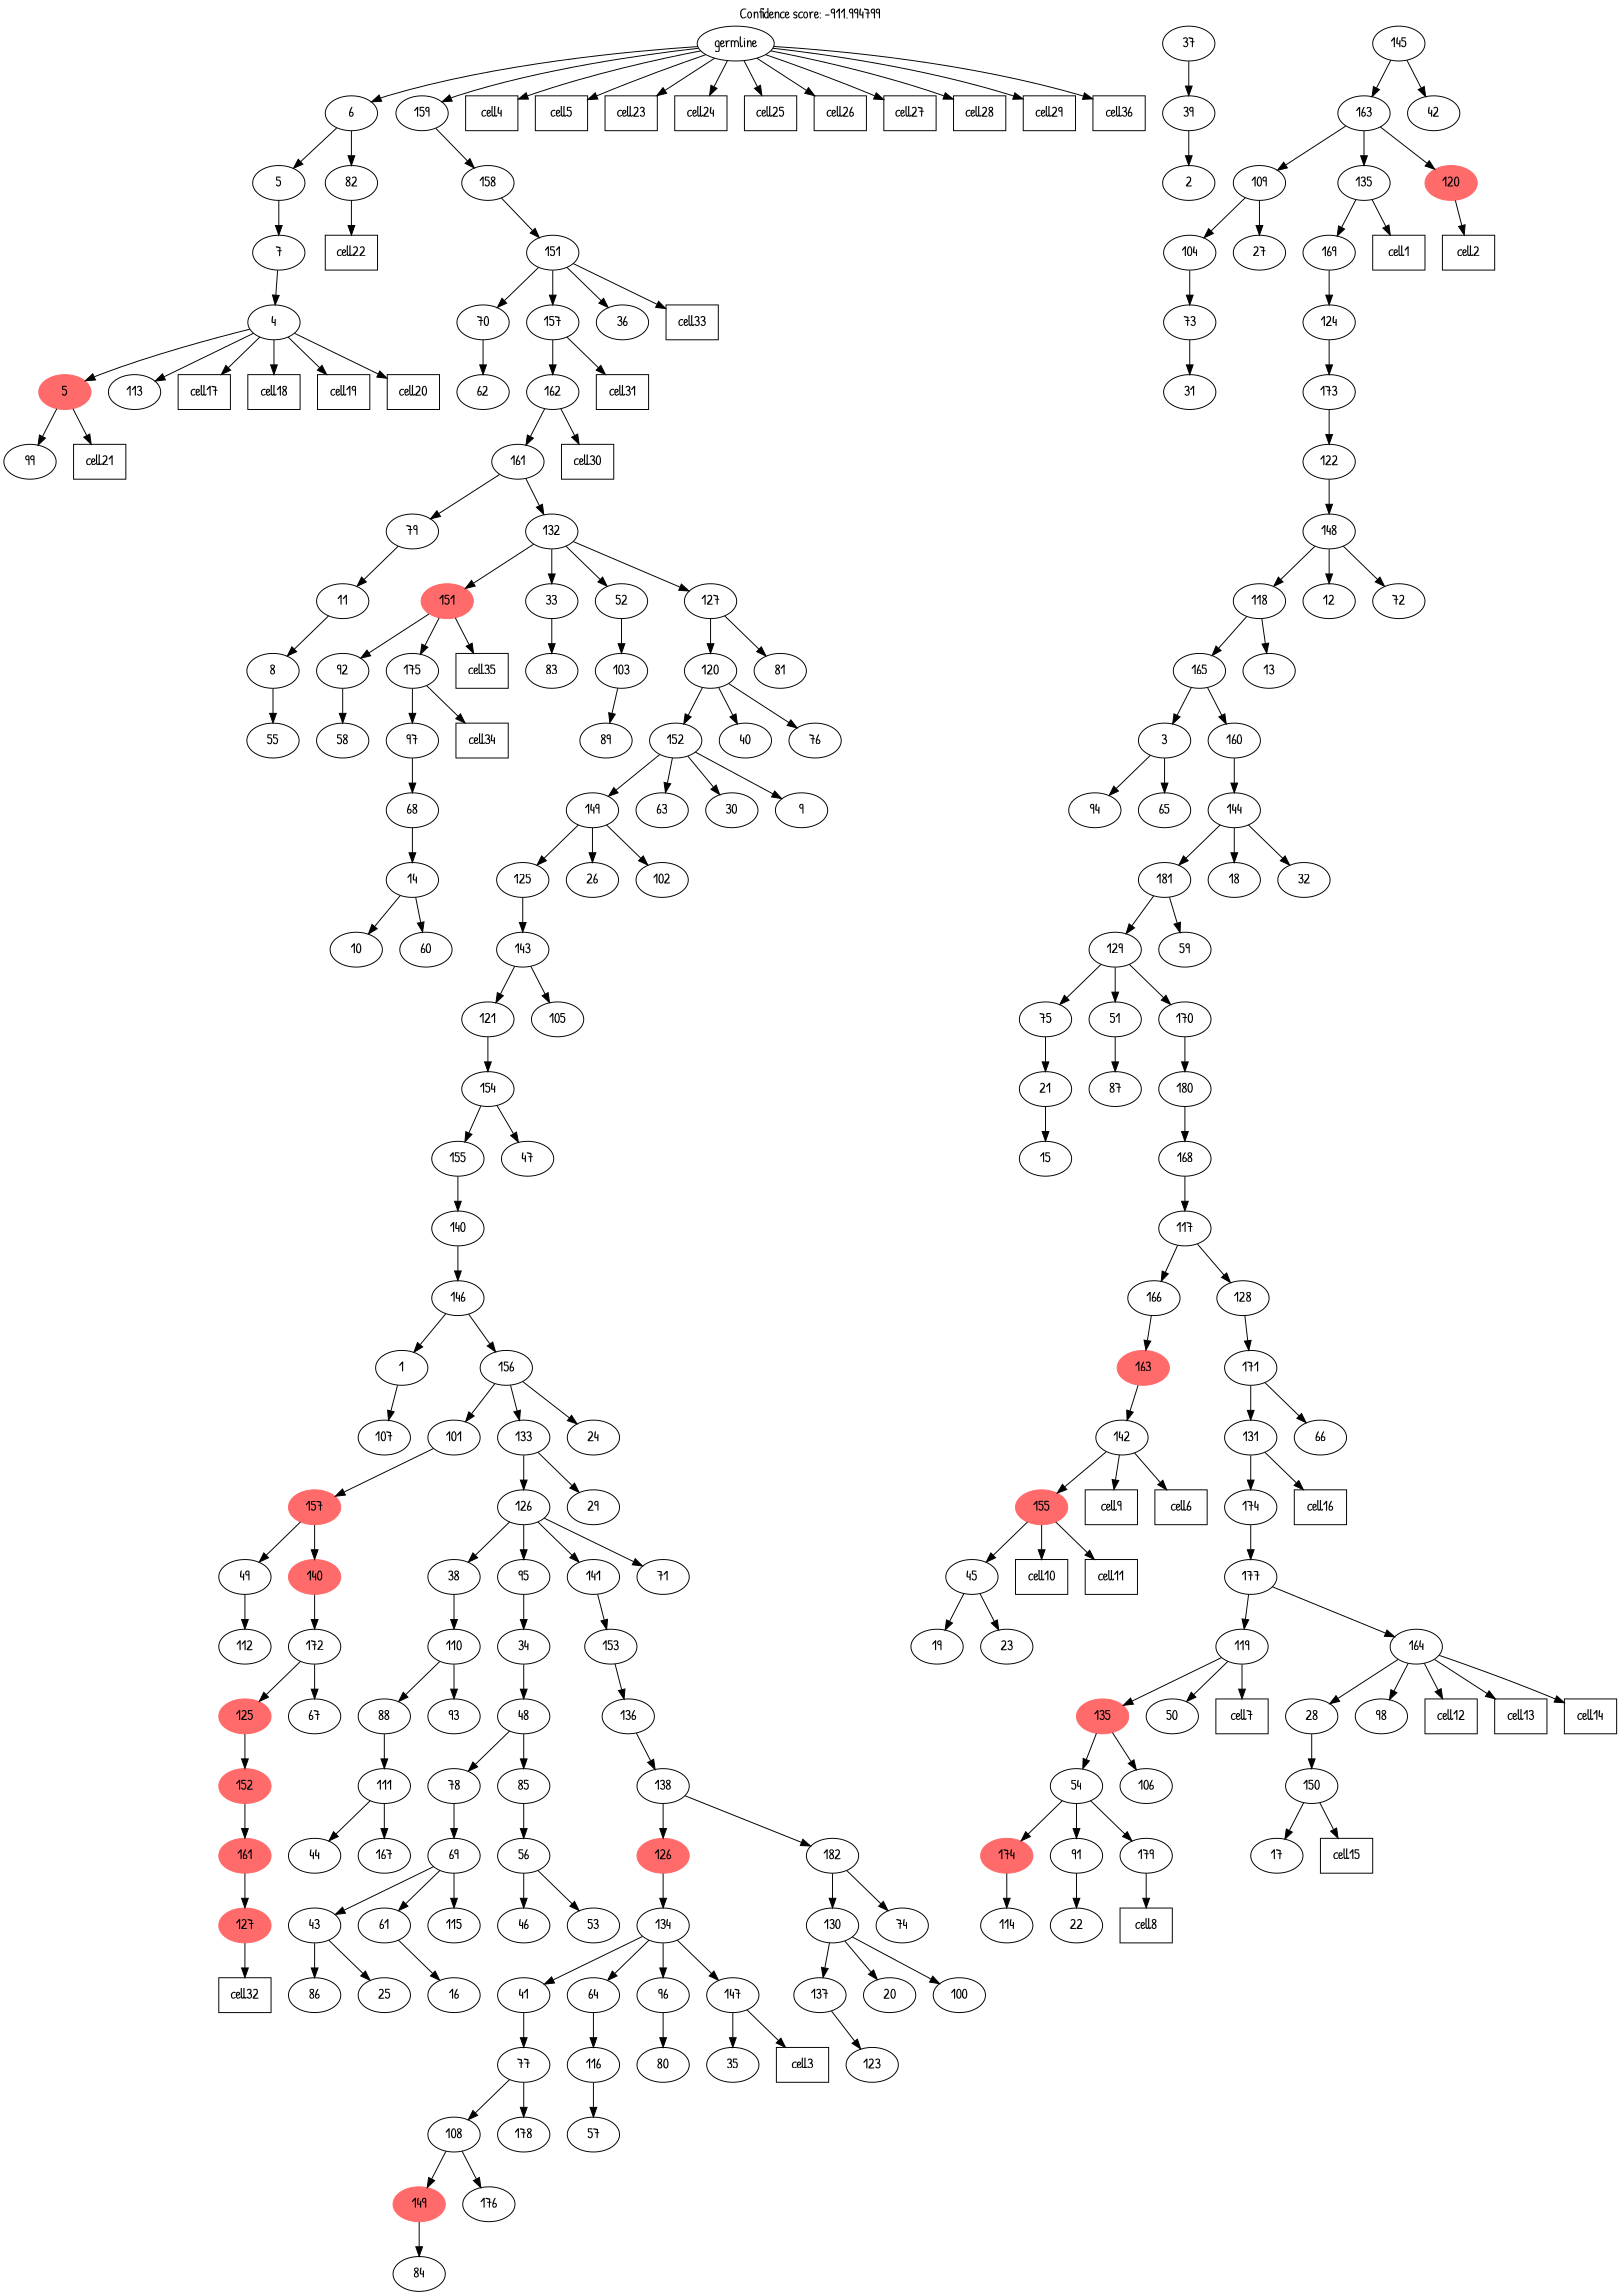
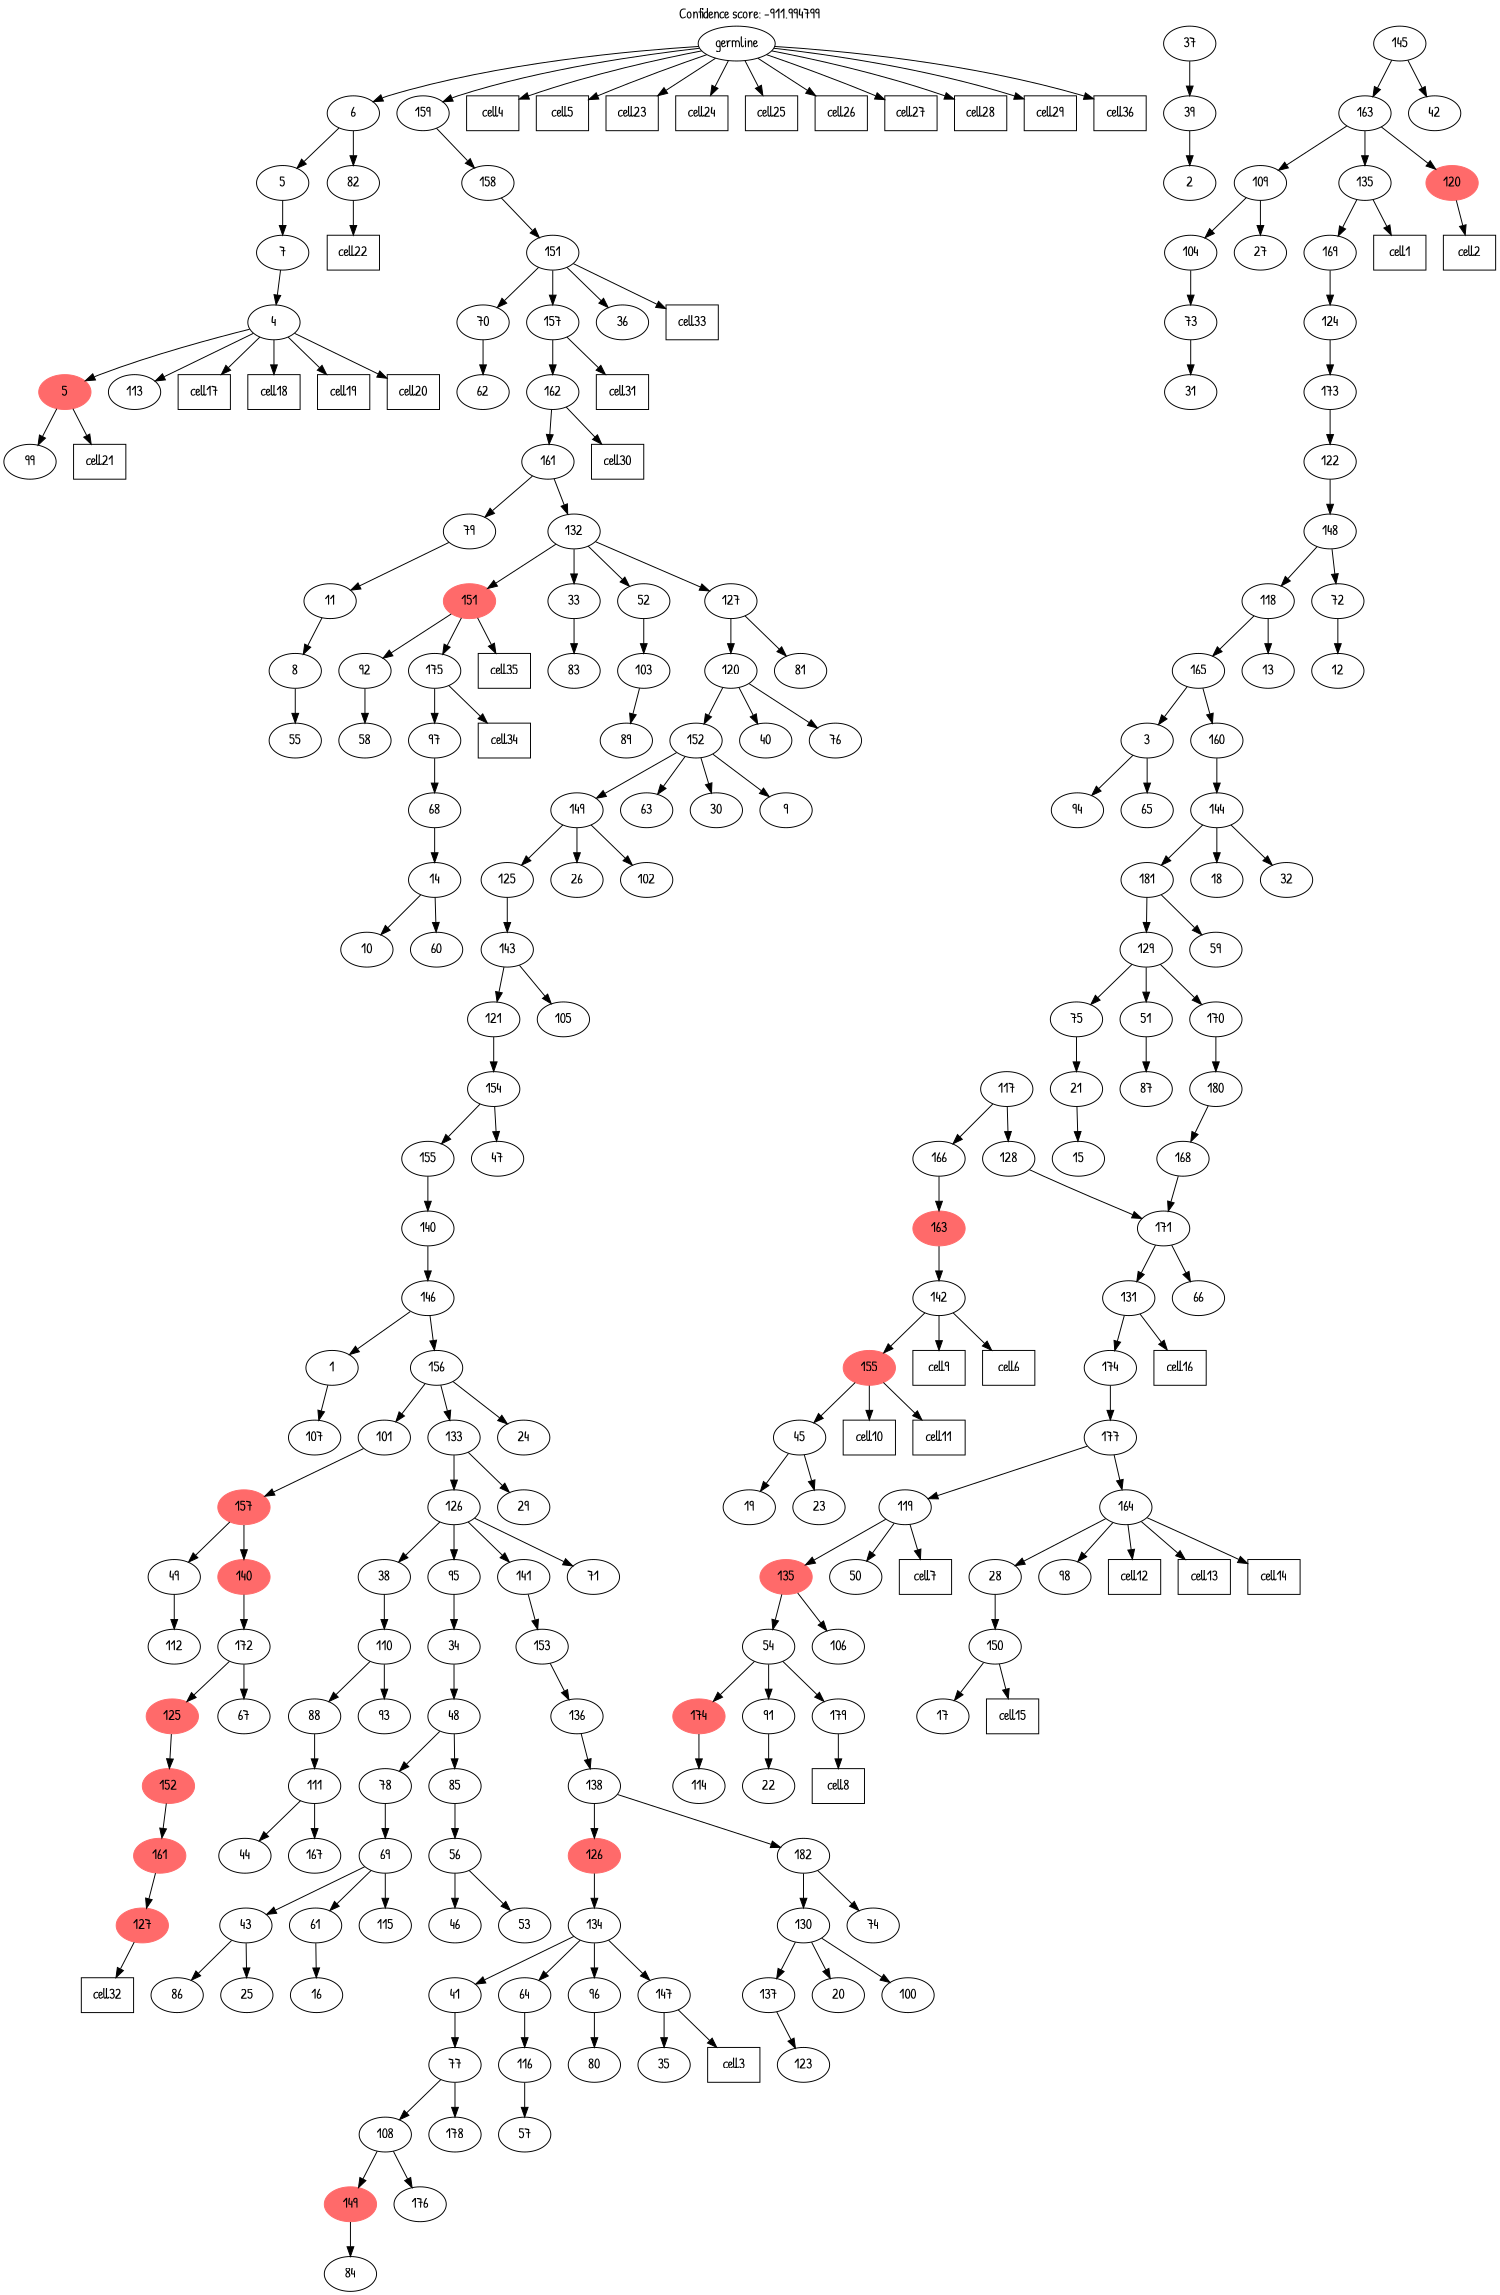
edge "148" -> "12": now "72" -> "12"
edge "168" -> "117": now "168" -> "171"
